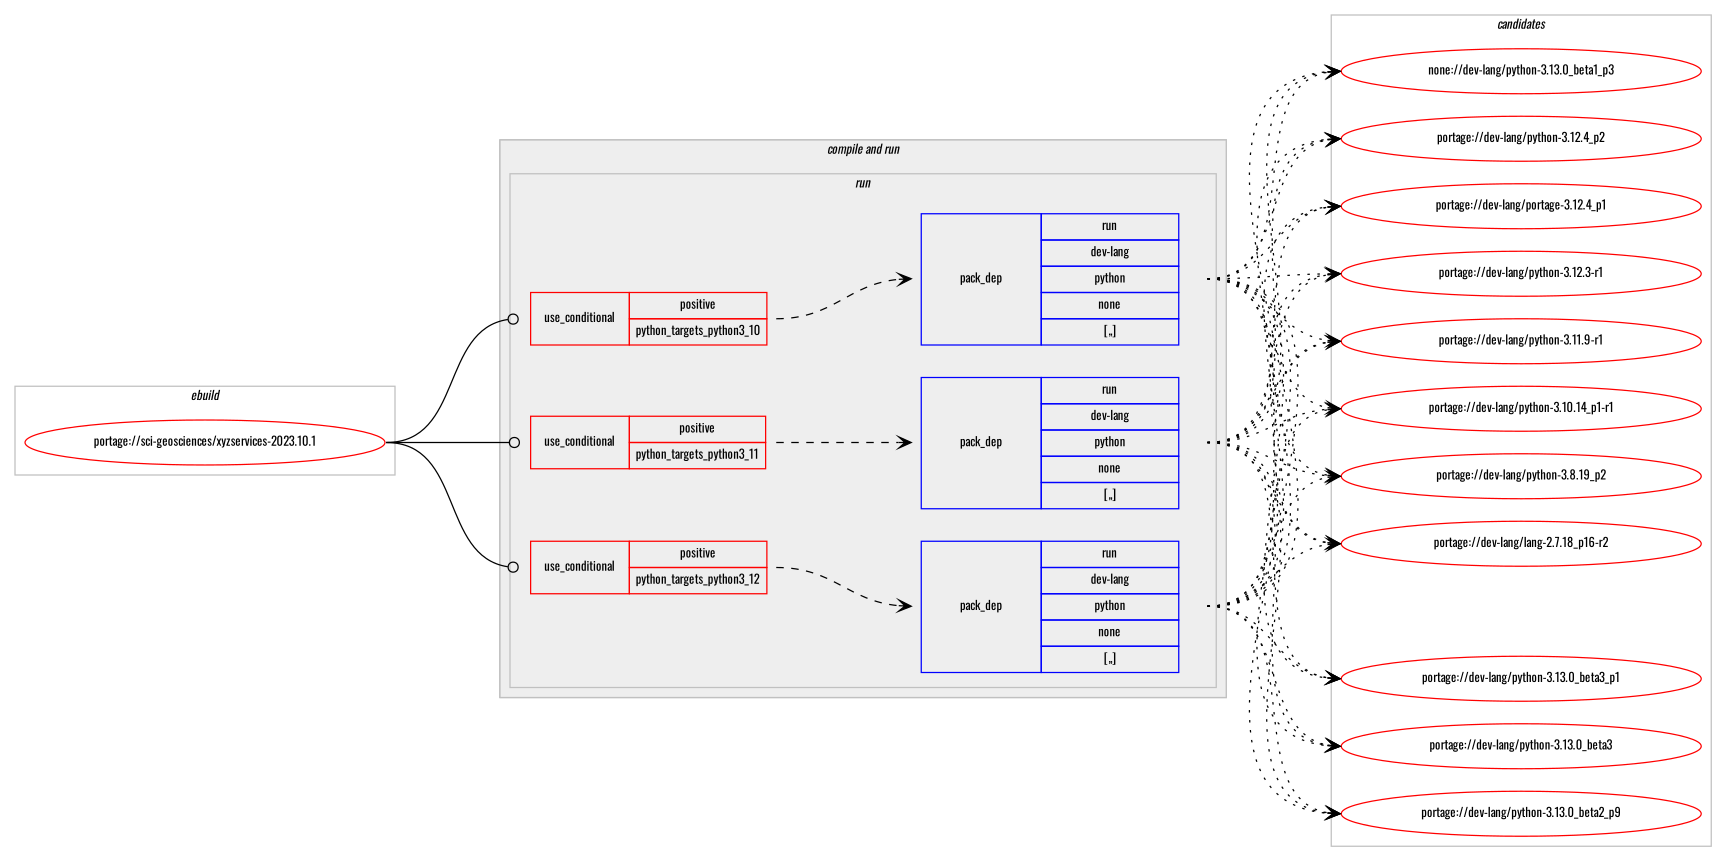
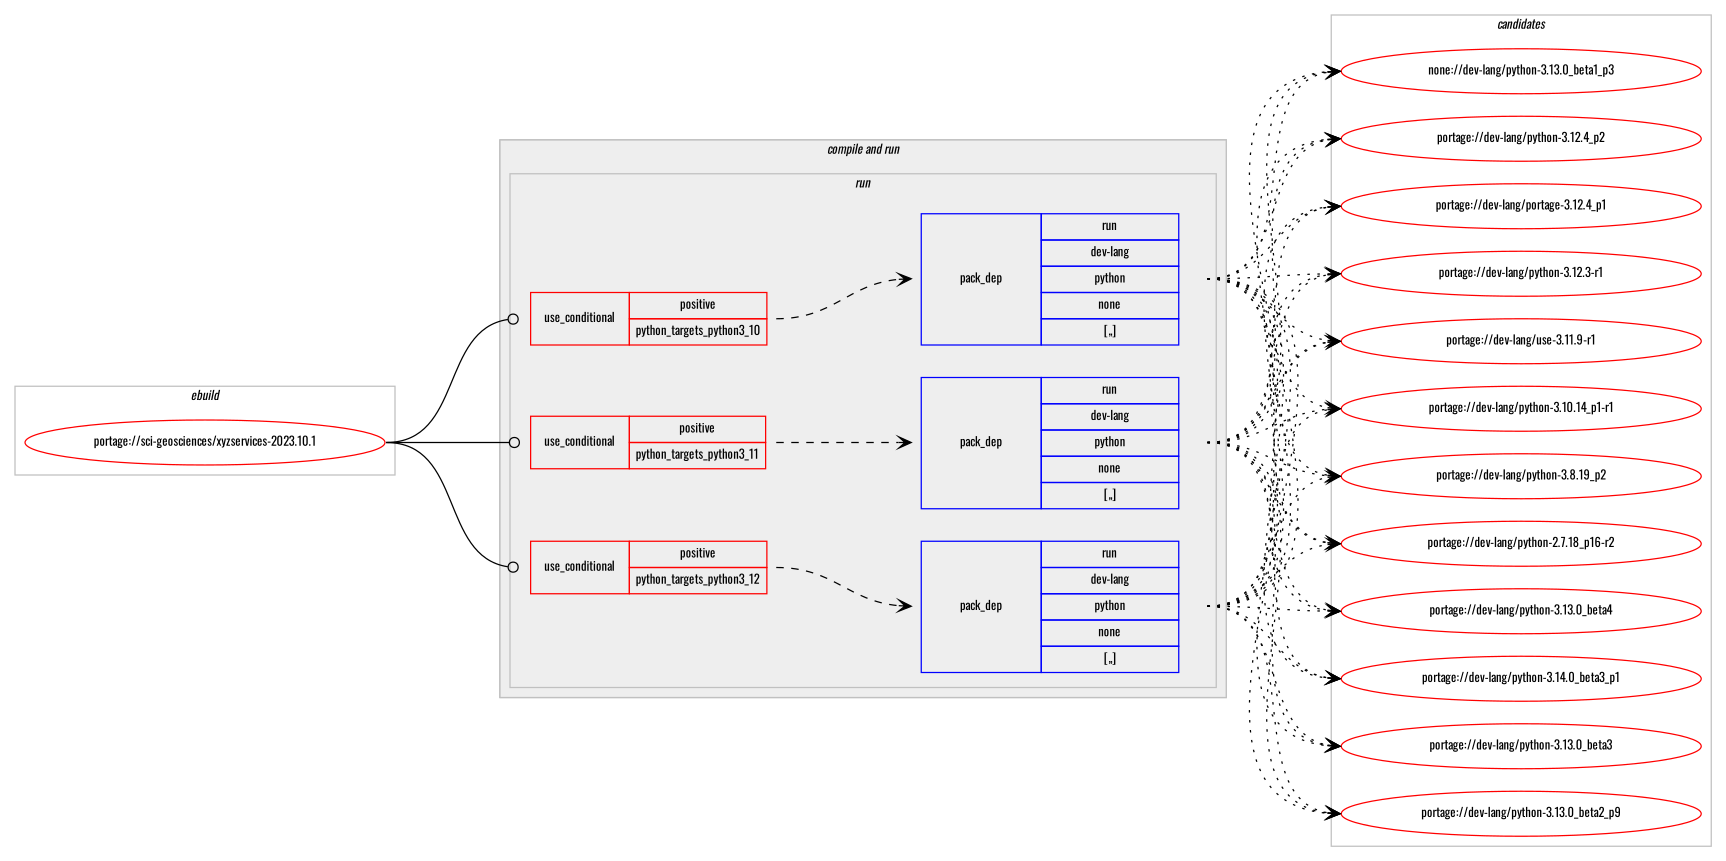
node "portage://dev-lang/python-3.11.9-r1": label "portage://dev-lang/python-3.11.9-r1" -> "portage://dev-lang/use-3.11.9-r1"
node "portage://dev-lang/lang-2.7.18_p16-r2": label "portage://dev-lang/lang-2.7.18_p16-r2" -> "portage://dev-lang/python-2.7.18_p16-r2"
node "portage://dev-lang/python-3.13.0_beta4": added
node "portage://dev-lang/python-3.13.0_beta3_p1": label "portage://dev-lang/python-3.13.0_beta3_p1" -> "portage://dev-lang/python-3.14.0_beta3_p1"
